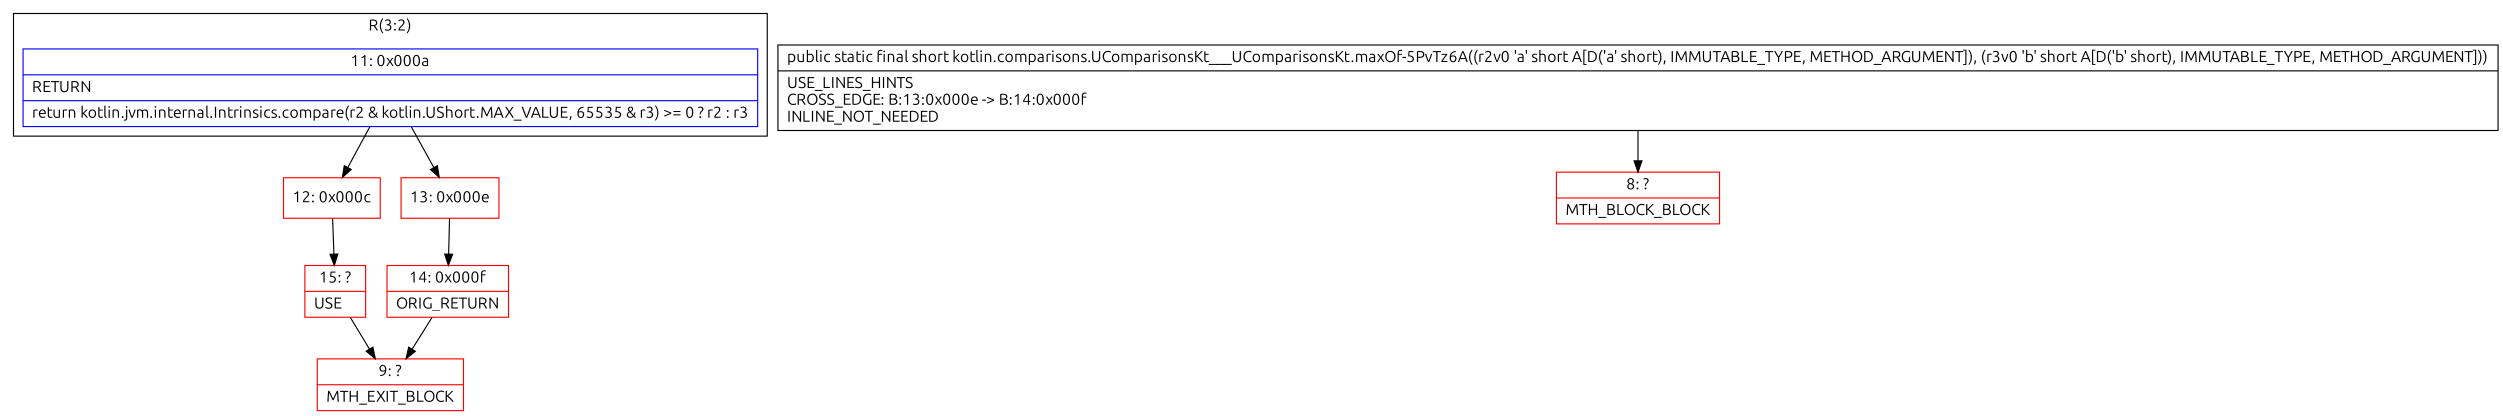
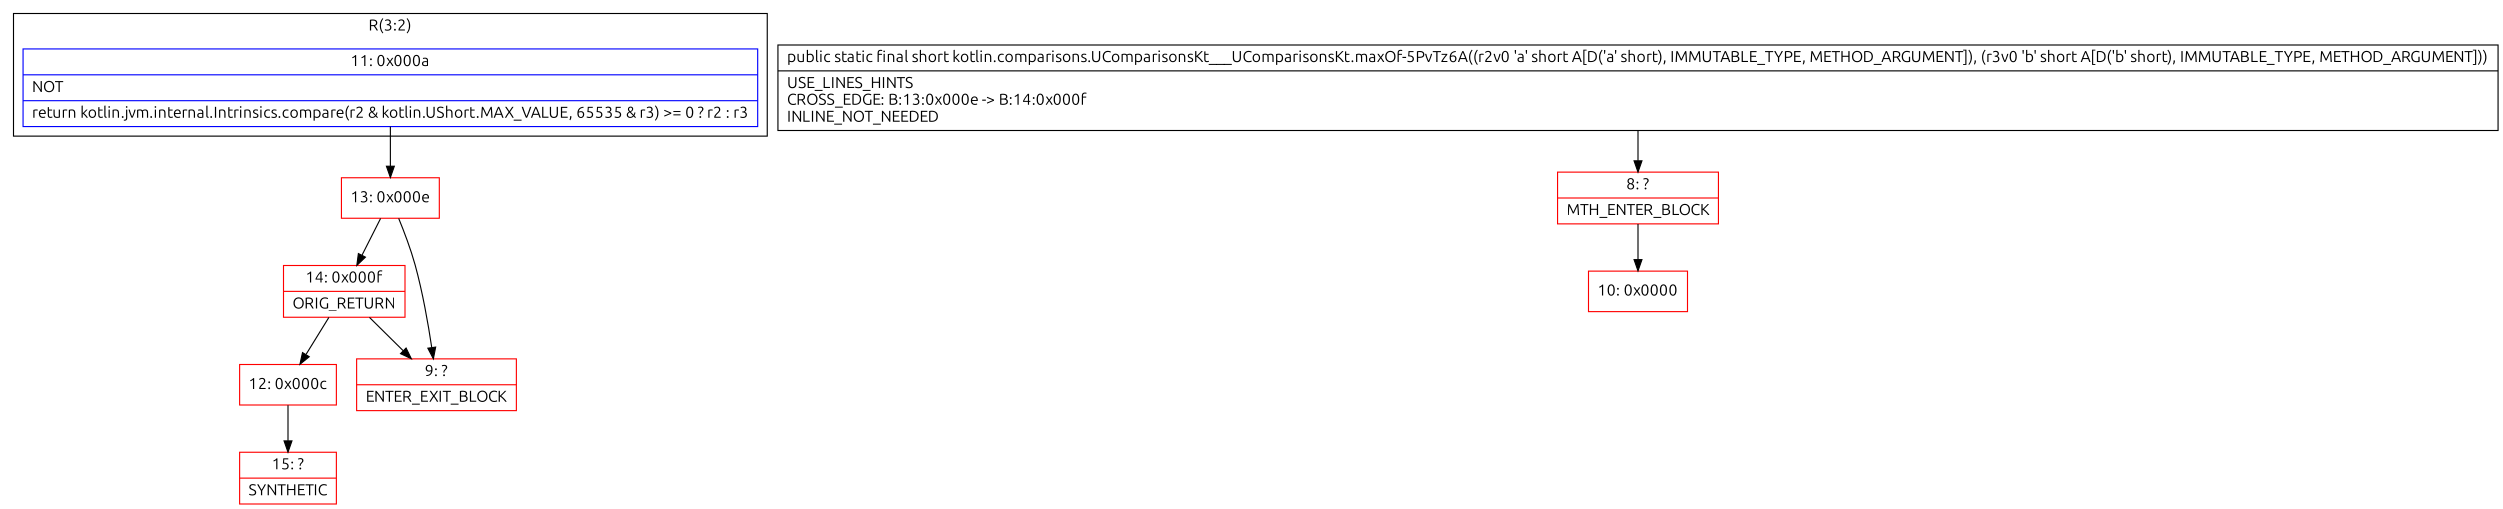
node "11: 0x000a": text "RETURN" -> "NOT"
edge "11: 0x000a" -> "12: 0x000c": now "14: 0x000f" -> "12: 0x000c"
node "8: ?": text "MTH_BLOCK_BLOCK" -> "MTH_ENTER_BLOCK"
node "10: 0x0000": added
node "15: ?": text "USE" -> "SYNTHETIC"
edge "15: ?" -> "9: ?": now "13: 0x000e" -> "9: ?"
node "9: ?": text "MTH_EXIT_BLOCK" -> "ENTER_EXIT_BLOCK"
